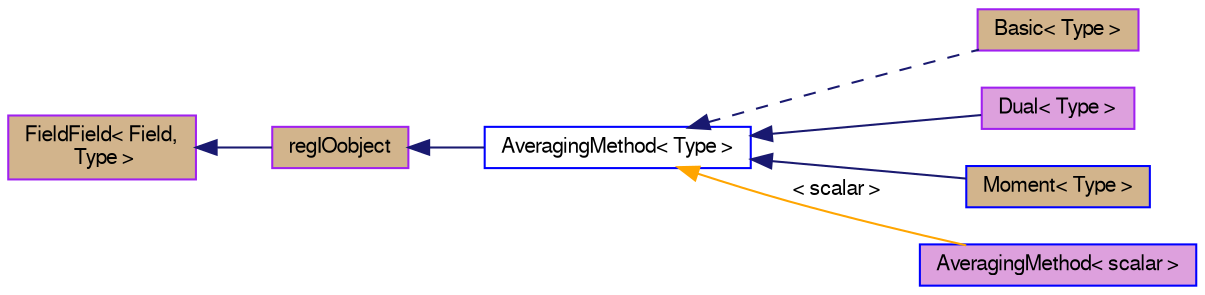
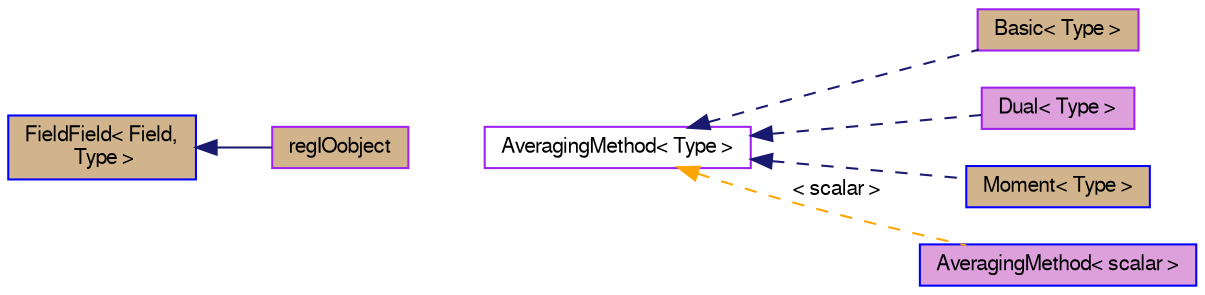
edge "Dual< Type >" -> "AveragingMethod< Type >": style solid -> dashed
node "FieldField< Field, Type >": color purple -> blue
edge "AveragingMethod< Type >" -> "regIOobject": removed
node "AveragingMethod< Type >": color blue -> purple
edge "Moment< Type >" -> "AveragingMethod< Type >": style solid -> dashed
edge "AveragingMethod< scalar >" -> "AveragingMethod< Type >": style solid -> dashed
